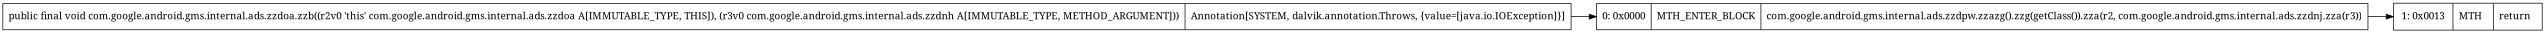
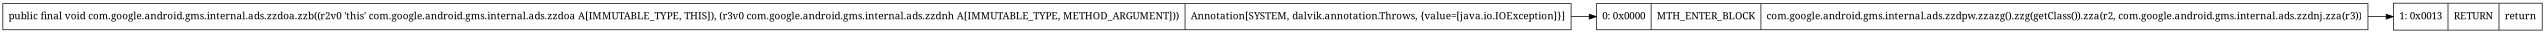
node "1: 0x0013": text "MTH" -> "RETURN"
